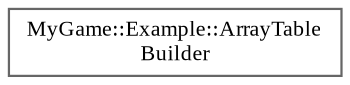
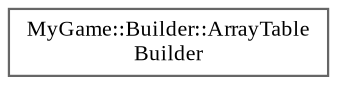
node "MyGame::Example::ArrayTable Builder": label "MyGame::Example::ArrayTable Builder" -> "MyGame::Builder::ArrayTable Builder"
